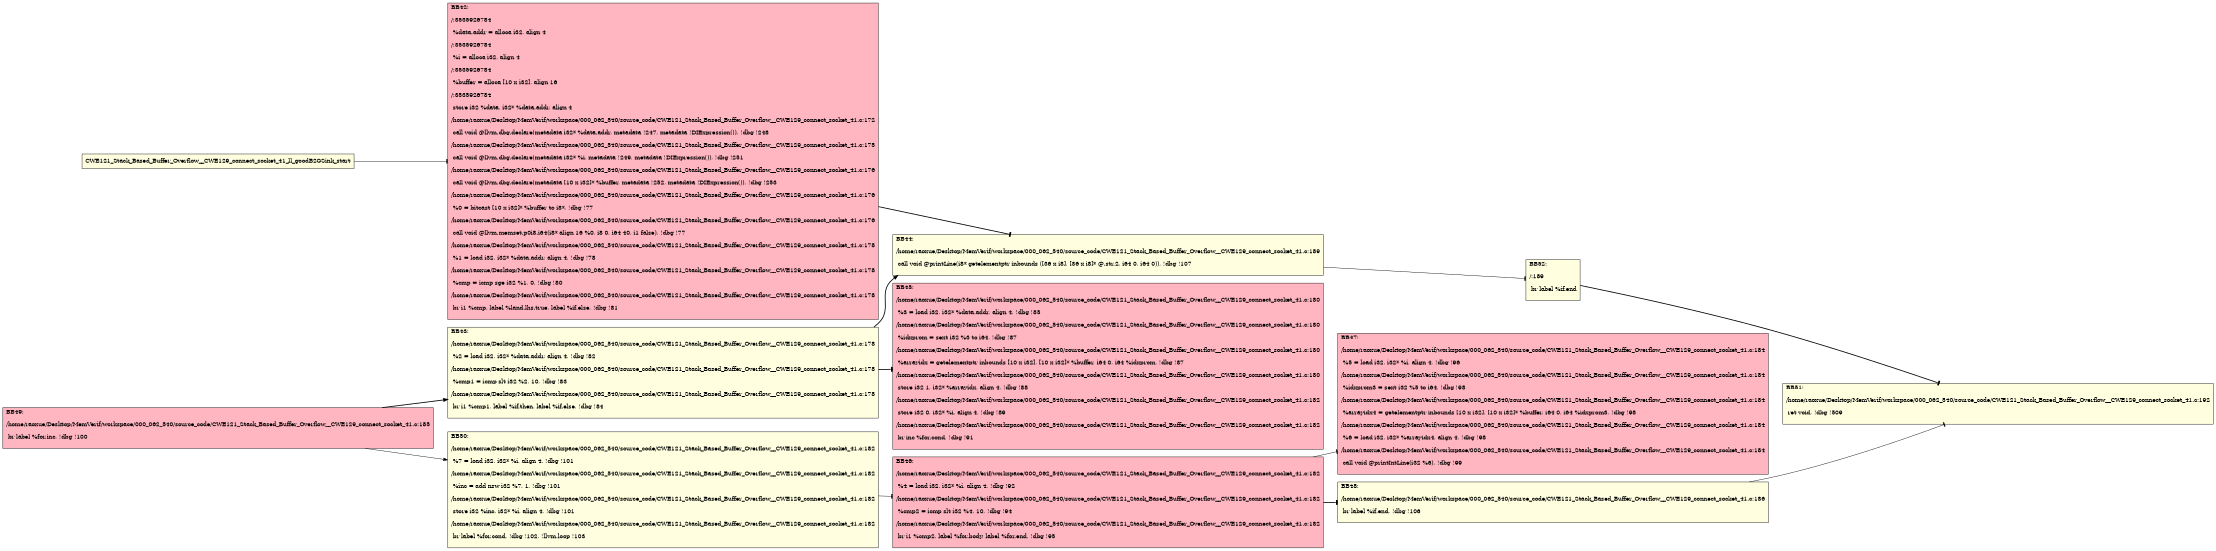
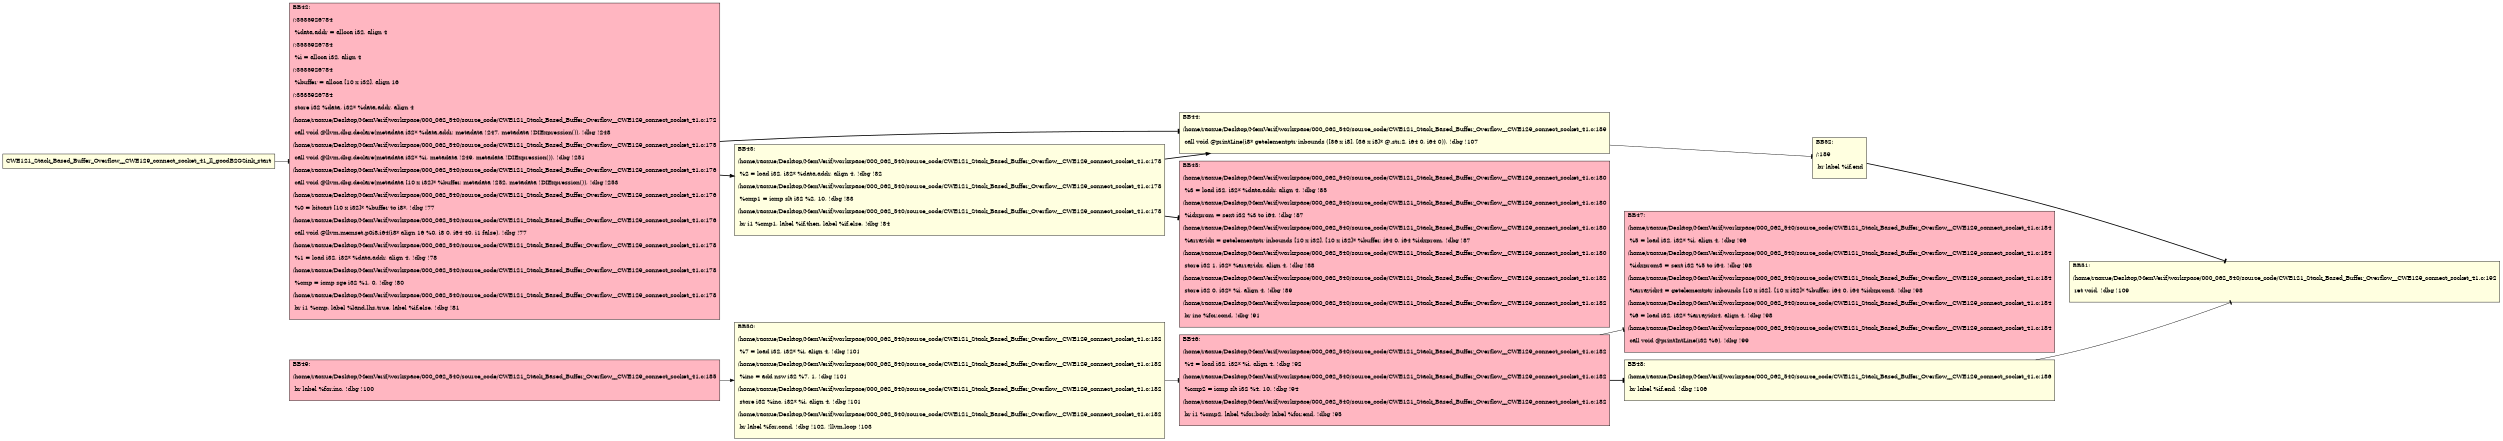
edge "BB49:" -> "BB43:": now "BB42:" -> "BB43:"
node "BB51:": text "ret void, !dbg !509" -> "ret void, !dbg !109"
